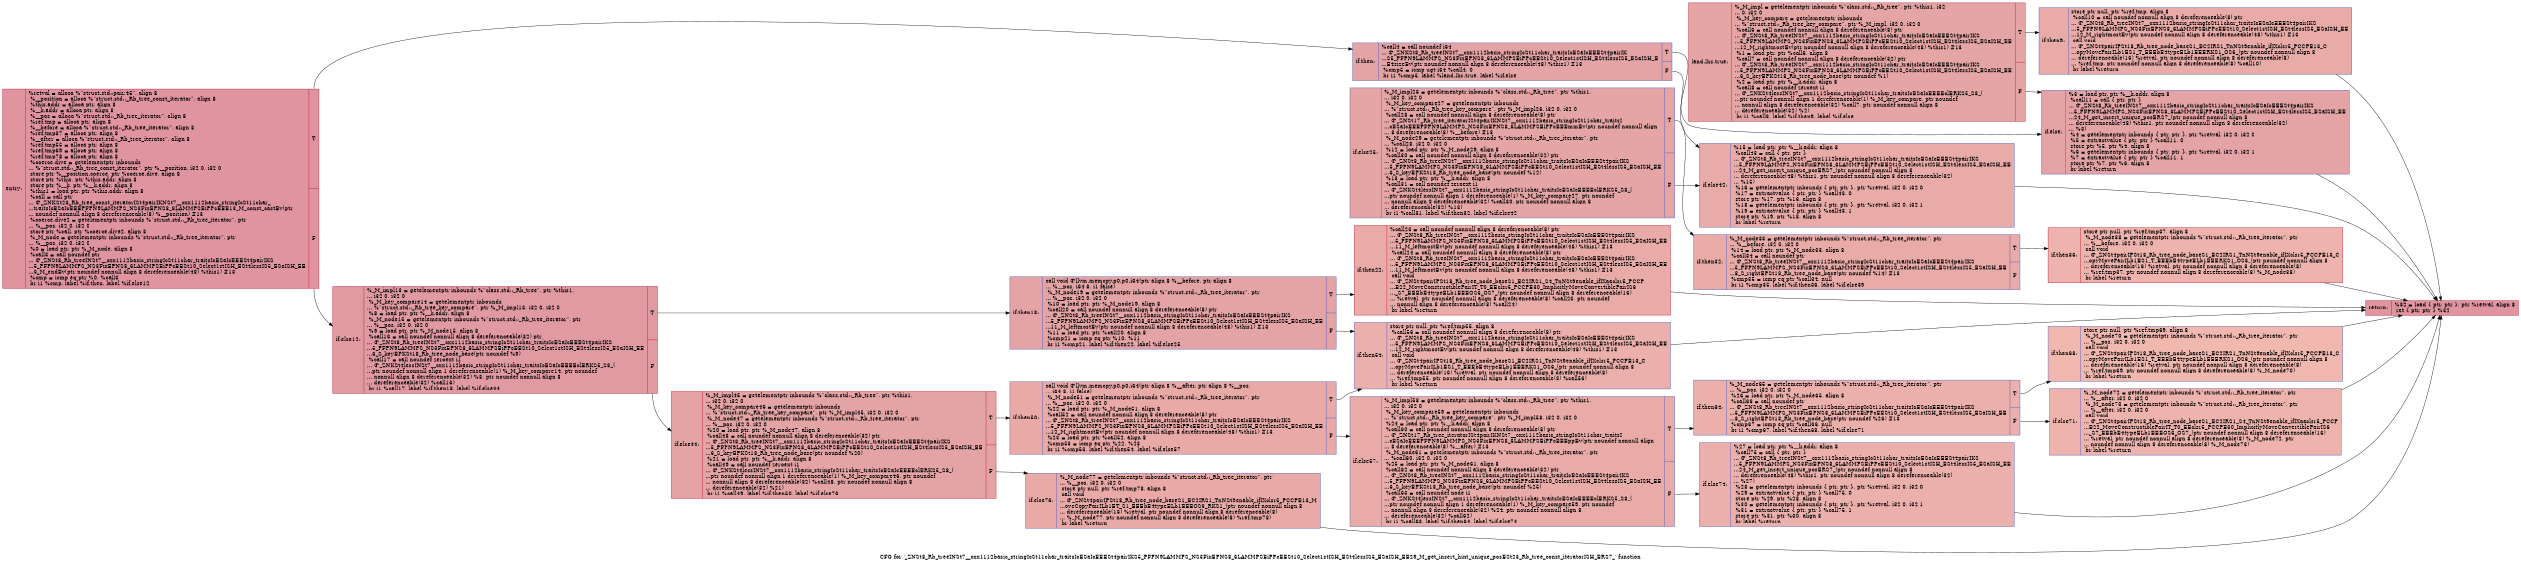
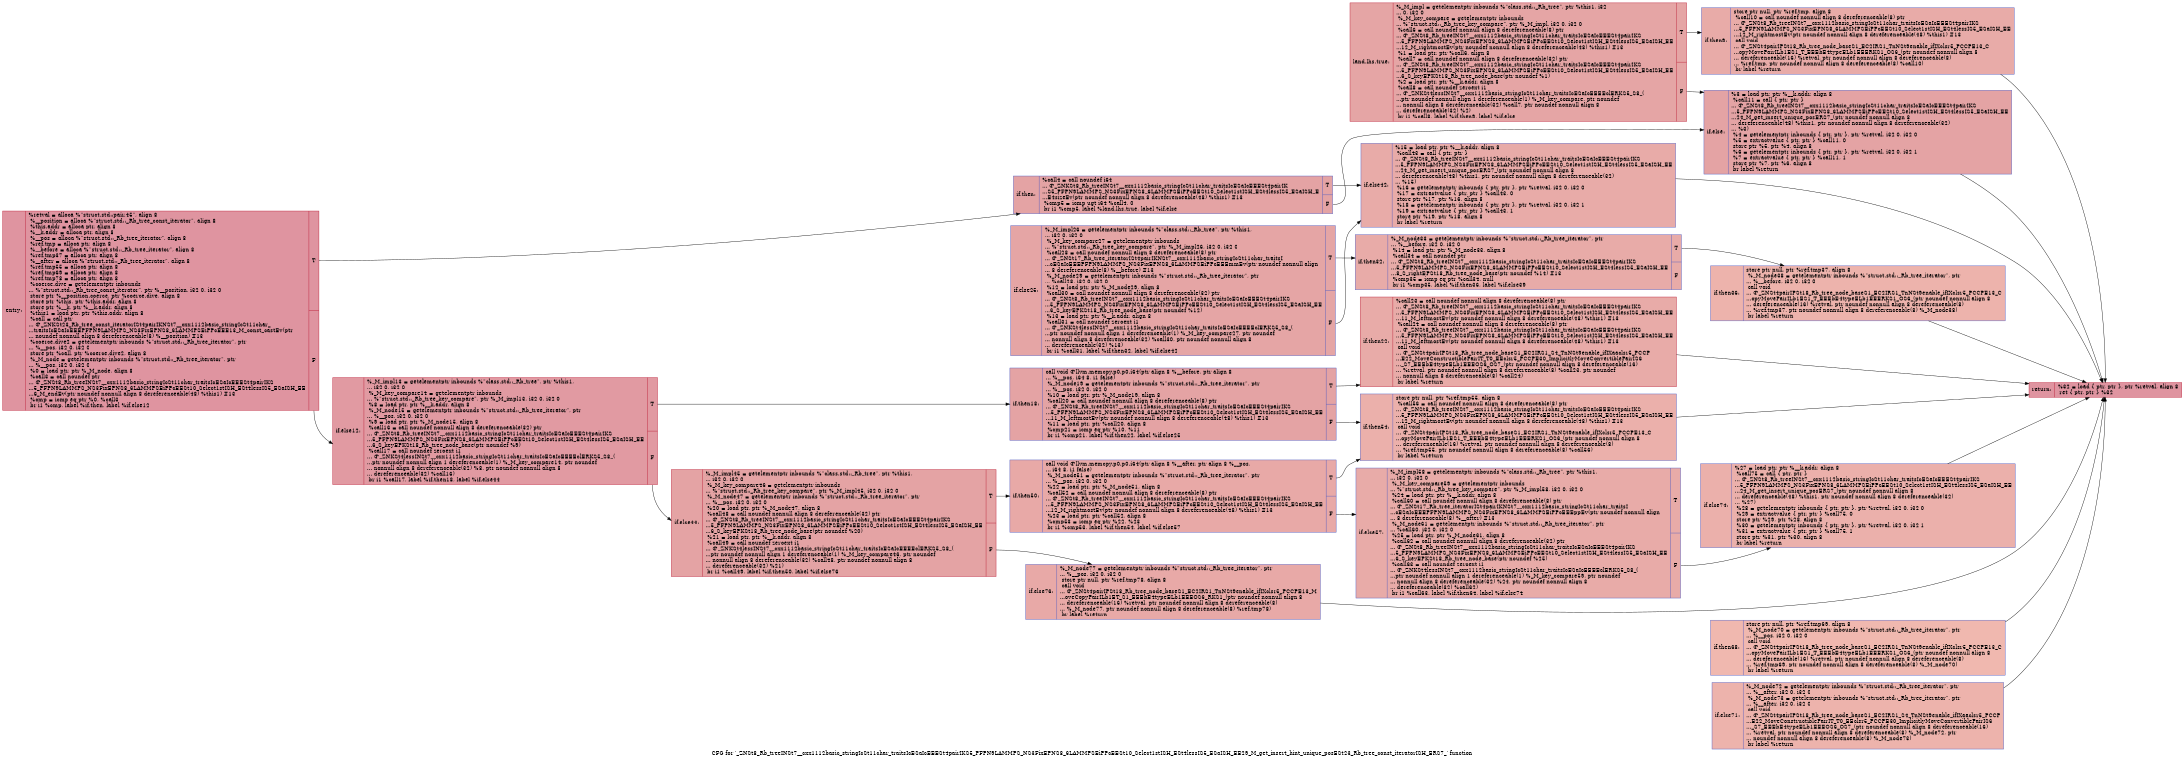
node "if.then36:": color #b70d28ff -> #3d50c3ff
node "if.then64:": removed
node "if.else57:": text "%call63 = call noundef node i1" -> "%call63 = call noundef zeroext i1"
